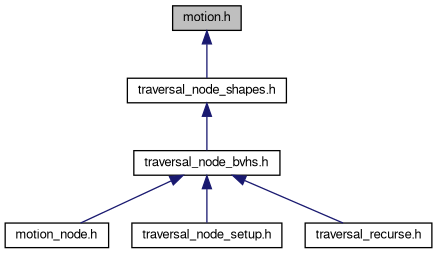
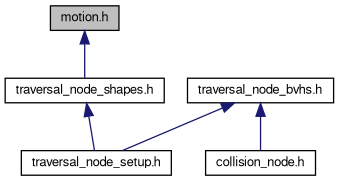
edge "traversal_node_bvhs.h" -> "traversal_node_shapes.h": now "traversal_node_setup.h" -> "traversal_node_shapes.h"
node "motion_node.h": label "motion_node.h" -> "collision_node.h"
node "traversal_recurse.h": removed
